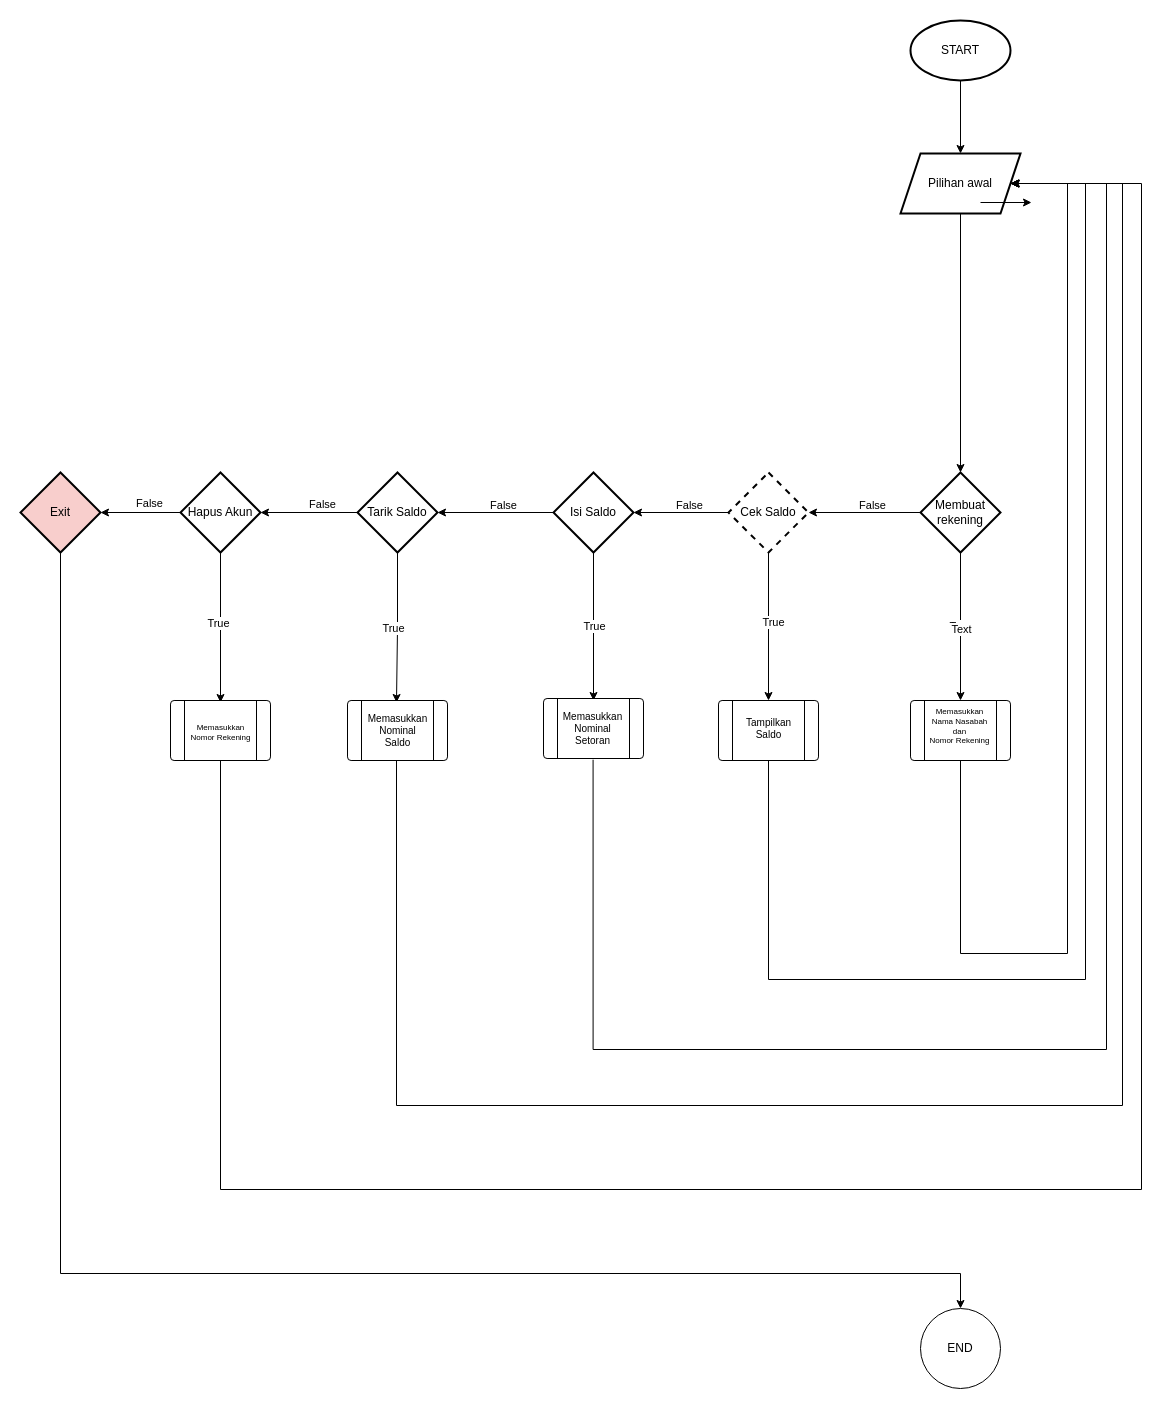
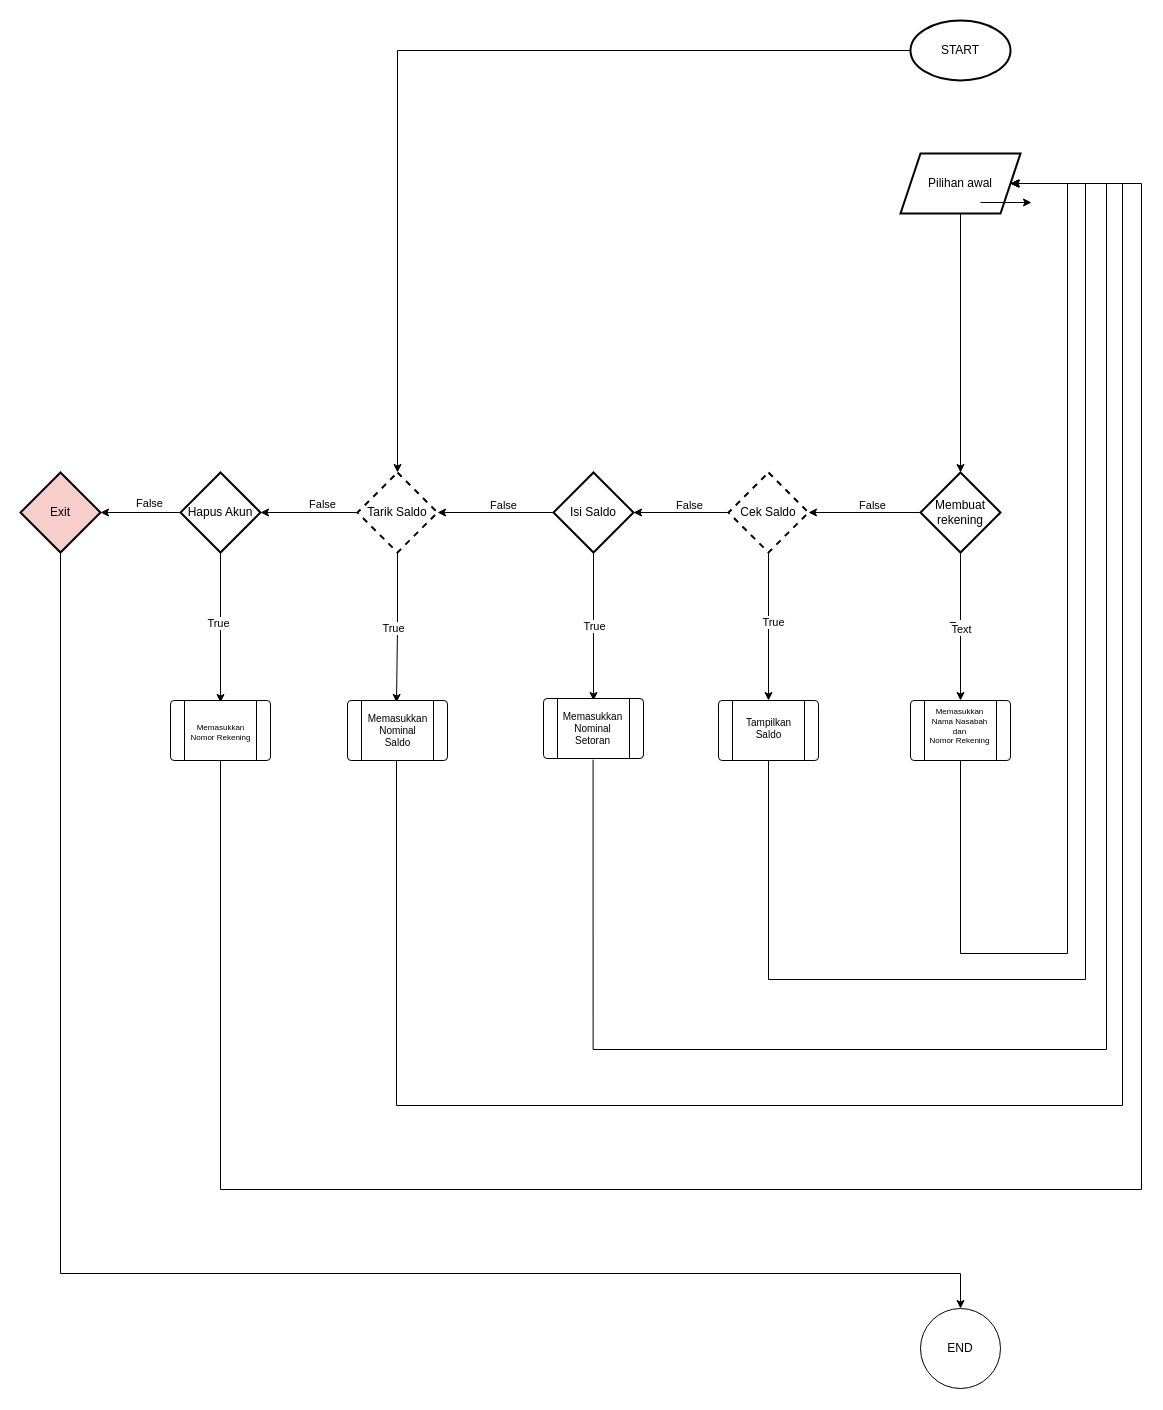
edge "START" -> "Pilihan awal": now "START" -> "Tarik Saldo"
node "Tarik Saldo": style solid -> dashed
